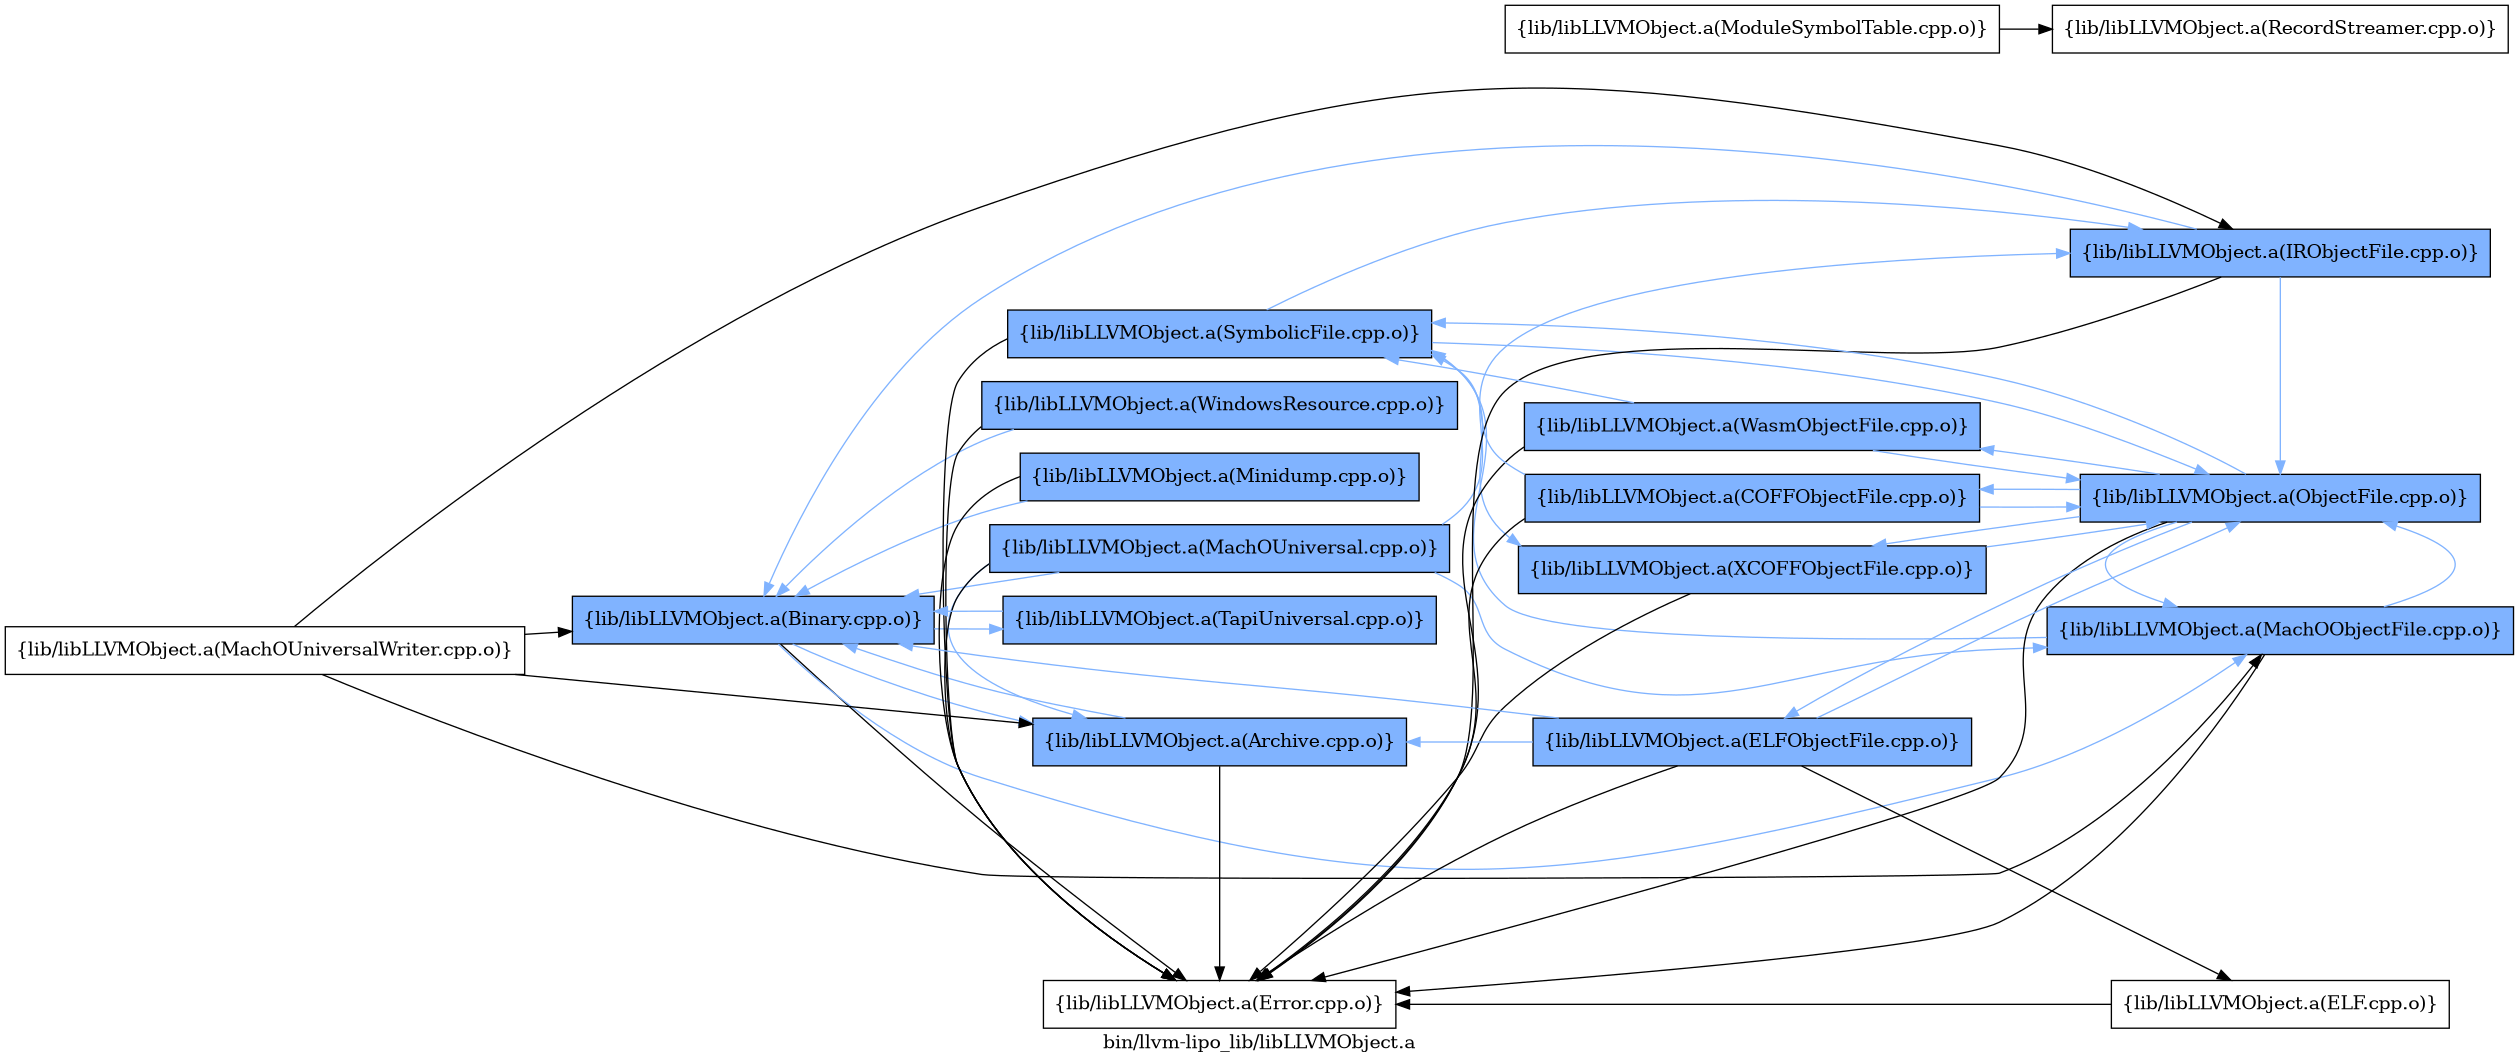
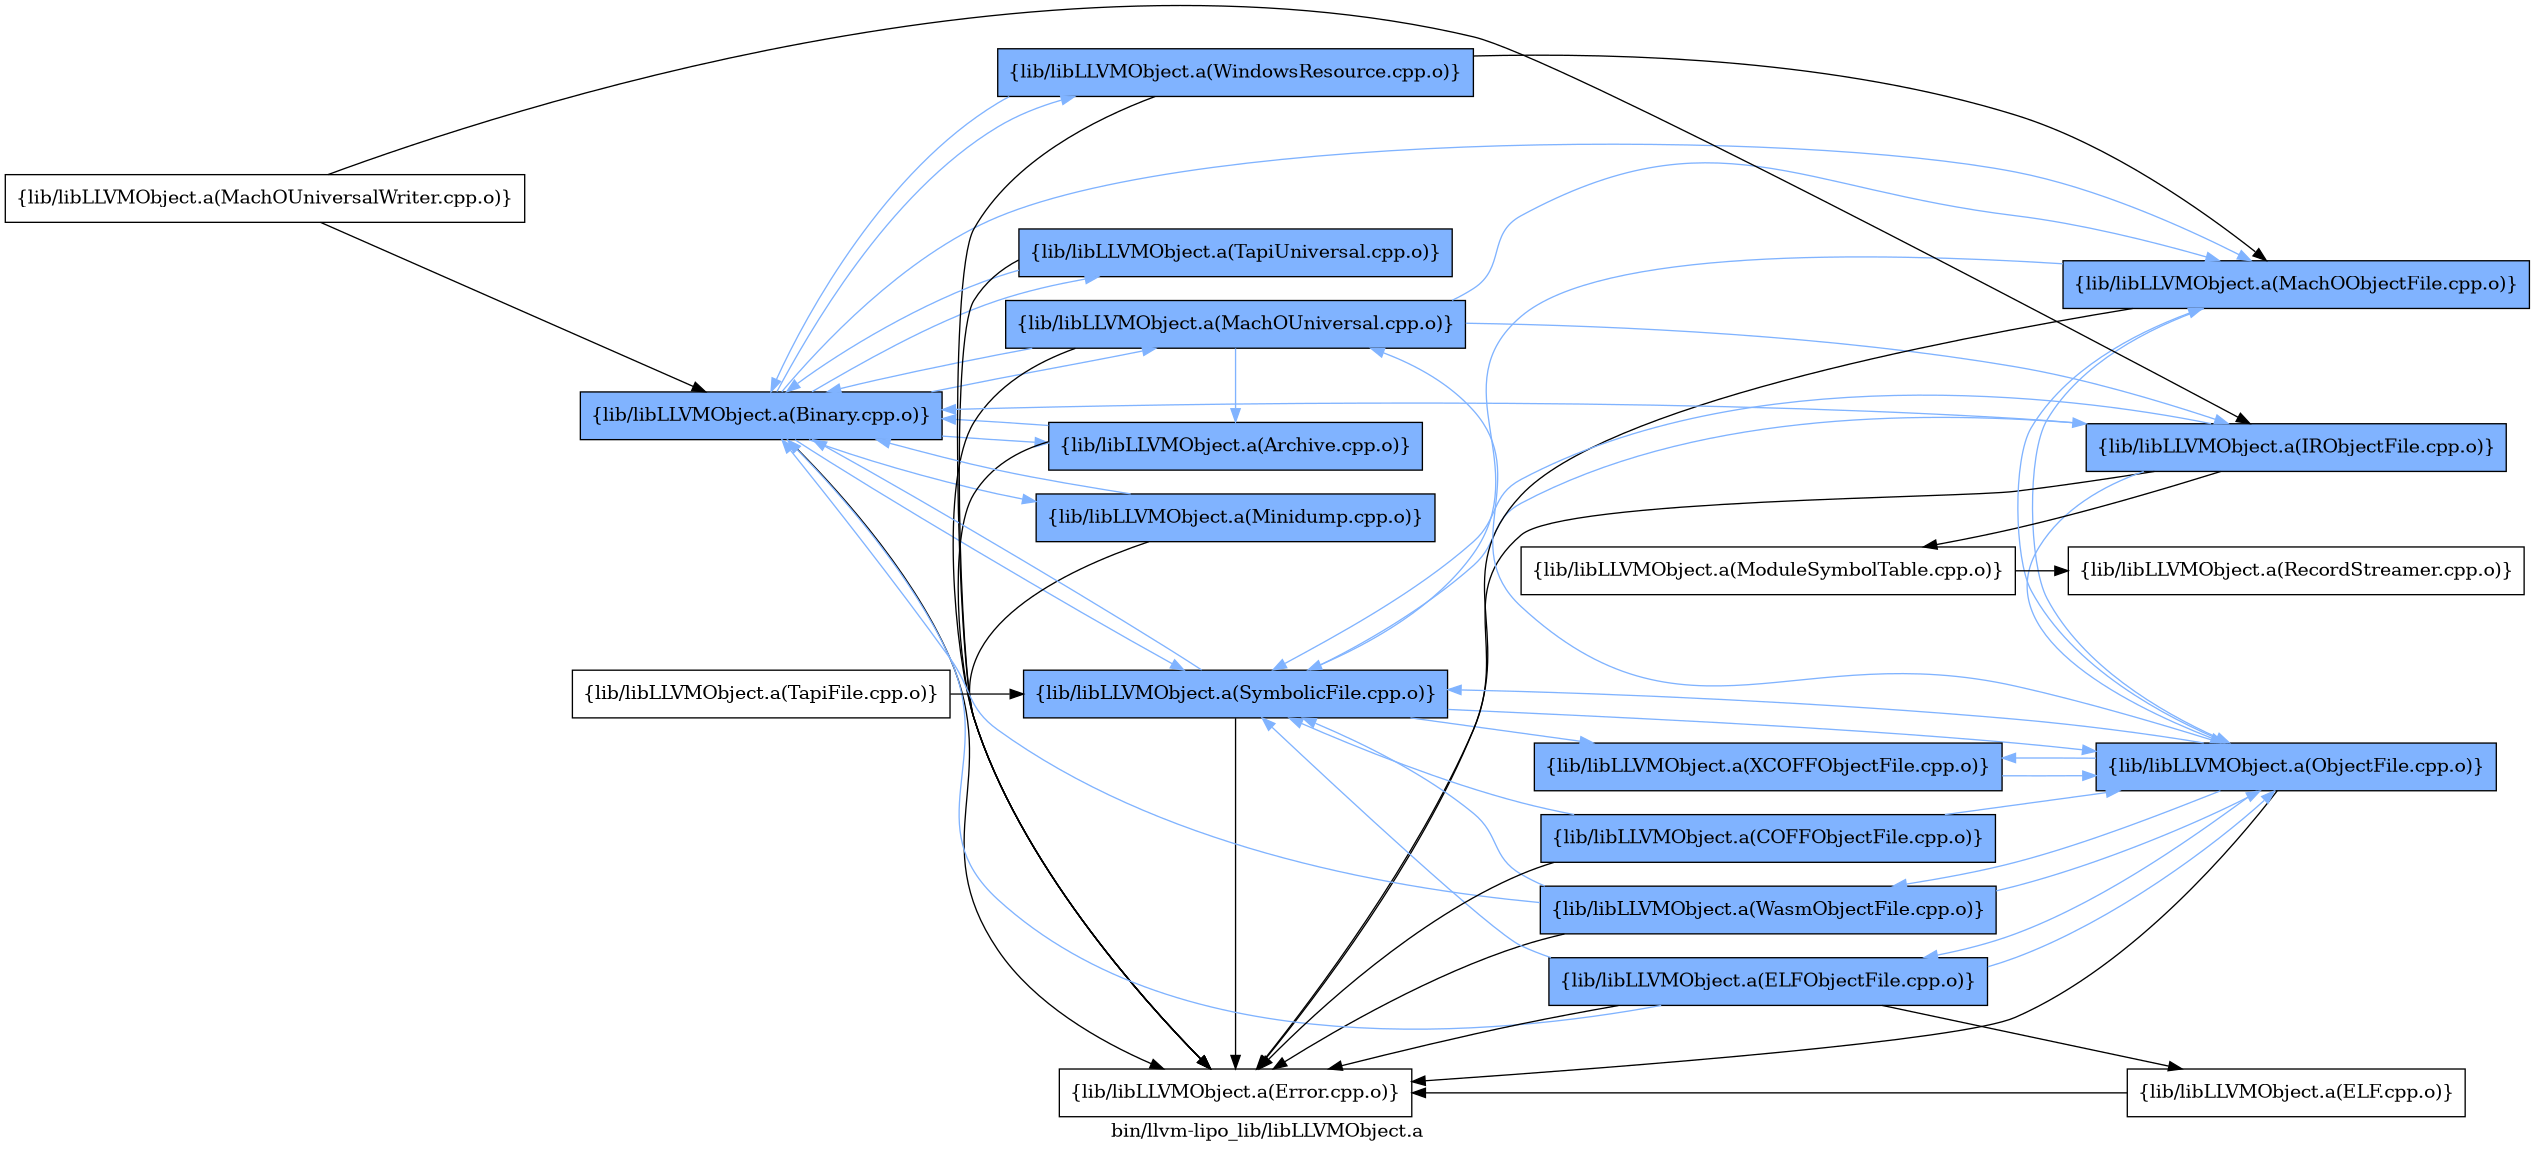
edge "{lib/libLLVMObject.a(Binary.cpp.o)}" -> "{lib/libLLVMObject.a(WindowsResource.cpp.o)}": added
edge "{lib/libLLVMObject.a(Binary.cpp.o)}" -> "{lib/libLLVMObject.a(MachOUniversal.cpp.o)}": added
edge "{lib/libLLVMObject.a(IRObjectFile.cpp.o)}" -> "{lib/libLLVMObject.a(SymbolicFile.cpp.o)}": added
edge "{lib/libLLVMObject.a(Binary.cpp.o)}" -> "{lib/libLLVMObject.a(Minidump.cpp.o)}": added
edge "{lib/libLLVMObject.a(ObjectFile.cpp.o)}" -> "{lib/libLLVMObject.a(COFFObjectFile.cpp.o)}": now "{lib/libLLVMObject.a(ObjectFile.cpp.o)}" -> "{lib/libLLVMObject.a(MachOUniversal.cpp.o)}"
edge "{lib/libLLVMObject.a(IRObjectFile.cpp.o)}" -> "{lib/libLLVMObject.a(ModuleSymbolTable.cpp.o)}": added
edge "{lib/libLLVMObject.a(Binary.cpp.o)}" -> "{lib/libLLVMObject.a(SymbolicFile.cpp.o)}": added
edge "{lib/libLLVMObject.a(SymbolicFile.cpp.o)}" -> "{lib/libLLVMObject.a(Binary.cpp.o)}": added
node "{lib/libLLVMObject.a(TapiFile.cpp.o)}": added
edge "{lib/libLLVMObject.a(MachOUniversalWriter.cpp.o)}" -> "{lib/libLLVMObject.a(Archive.cpp.o)}": removed
edge "{lib/libLLVMObject.a(XCOFFObjectFile.cpp.o)}" -> "{lib/libLLVMObject.a(Error.cpp.o)}": now "{lib/libLLVMObject.a(TapiUniversal.cpp.o)}" -> "{lib/libLLVMObject.a(Error.cpp.o)}"
edge "{lib/libLLVMObject.a(ELFObjectFile.cpp.o)}" -> "{lib/libLLVMObject.a(Archive.cpp.o)}": now "{lib/libLLVMObject.a(ELFObjectFile.cpp.o)}" -> "{lib/libLLVMObject.a(SymbolicFile.cpp.o)}"
edge "{lib/libLLVMObject.a(WasmObjectFile.cpp.o)}" -> "{lib/libLLVMObject.a(Binary.cpp.o)}": added
edge "{lib/libLLVMObject.a(MachOUniversalWriter.cpp.o)}" -> "{lib/libLLVMObject.a(MachOObjectFile.cpp.o)}": now "{lib/libLLVMObject.a(WindowsResource.cpp.o)}" -> "{lib/libLLVMObject.a(MachOObjectFile.cpp.o)}"
